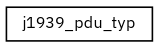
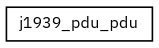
node "j1939_pdu_typ": label "j1939_pdu_typ" -> "j1939_pdu_pdu"
